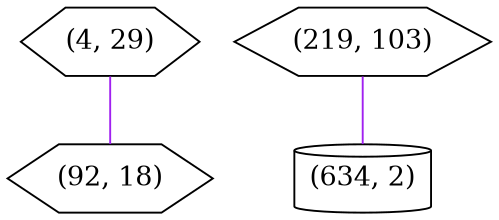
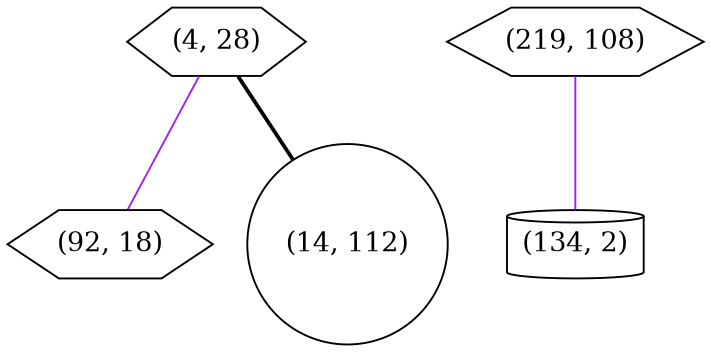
node "(4, 29)": label "(4, 29)" -> "(4, 28)"
node "(219, 103)": label "(219, 103)" -> "(219, 108)"
node "(634, 2)": label "(634, 2)" -> "(134, 2)"
node "(14, 112)": added
